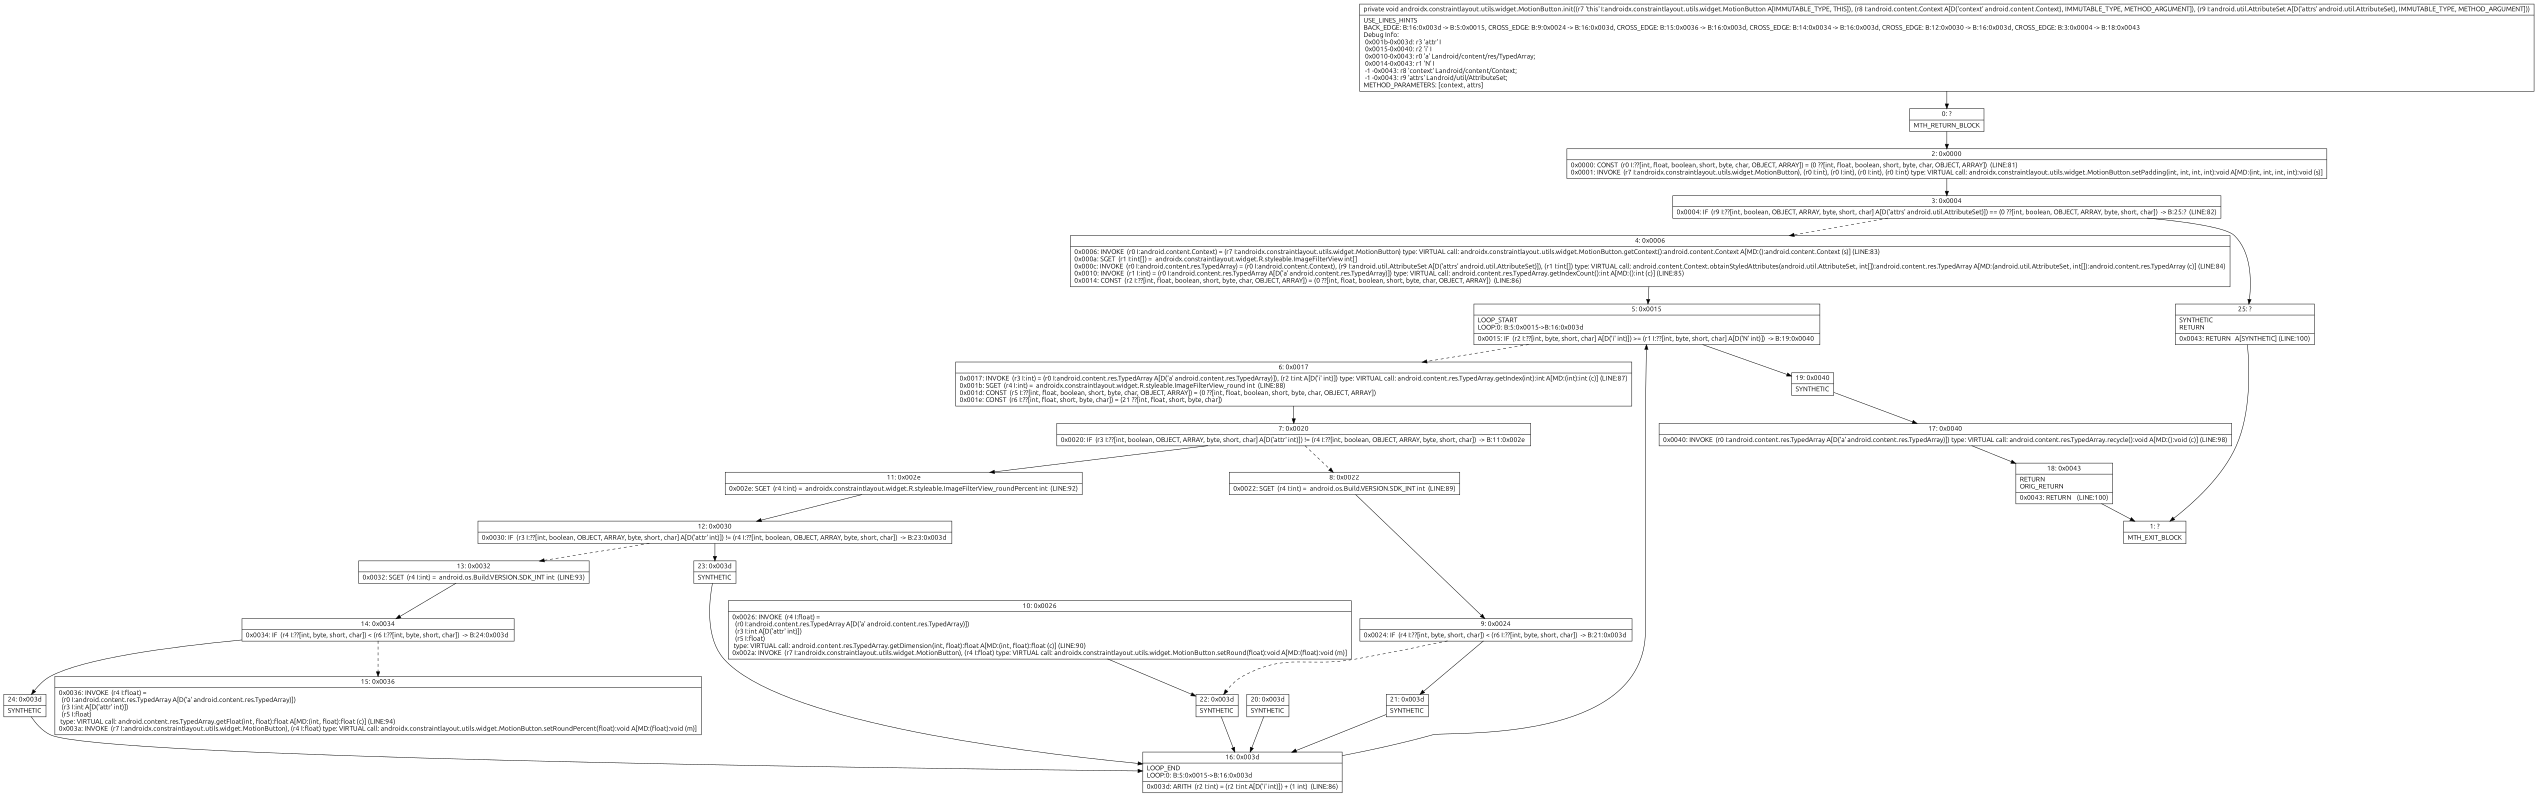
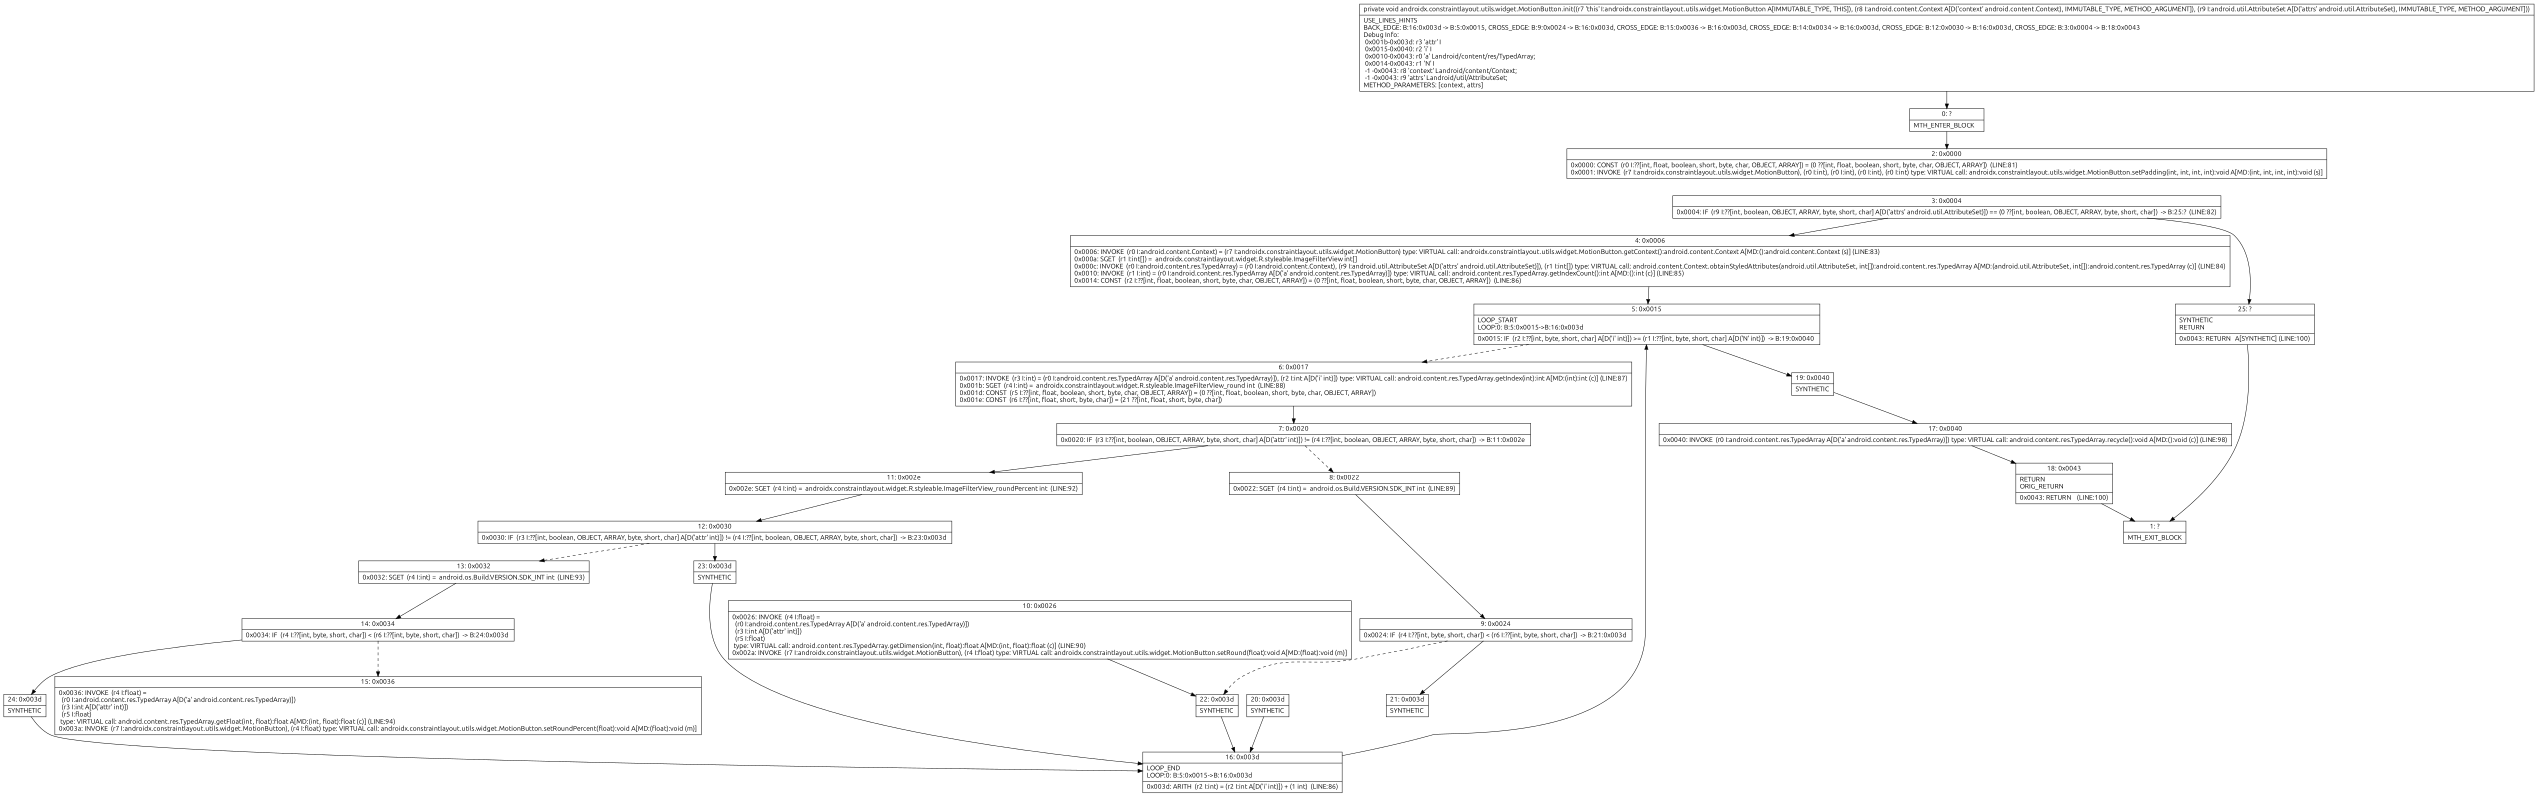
node "0: ?": text "MTH_RETURN_BLOCK" -> "MTH_ENTER_BLOCK"
edge "2: 0x0000" -> "3: 0x0004": removed
edge "3: 0x0004" -> "4: 0x0006": style dashed -> solid
edge "21: 0x003d" -> "16: 0x003d": removed
